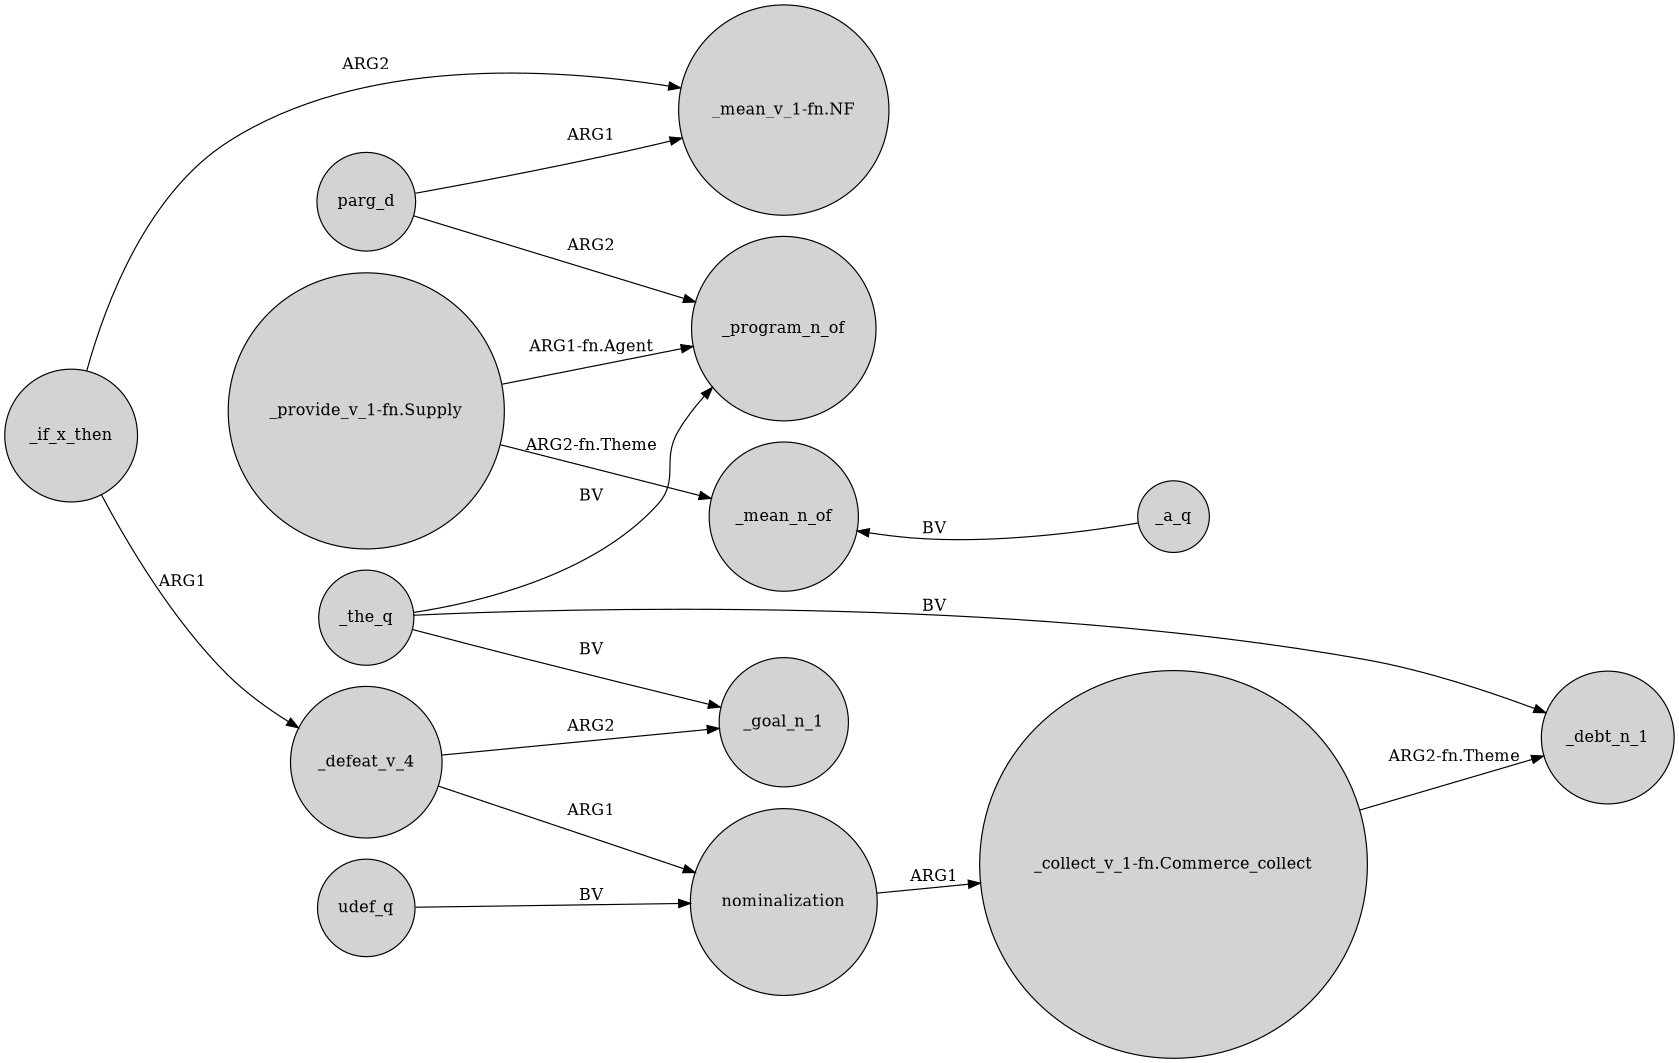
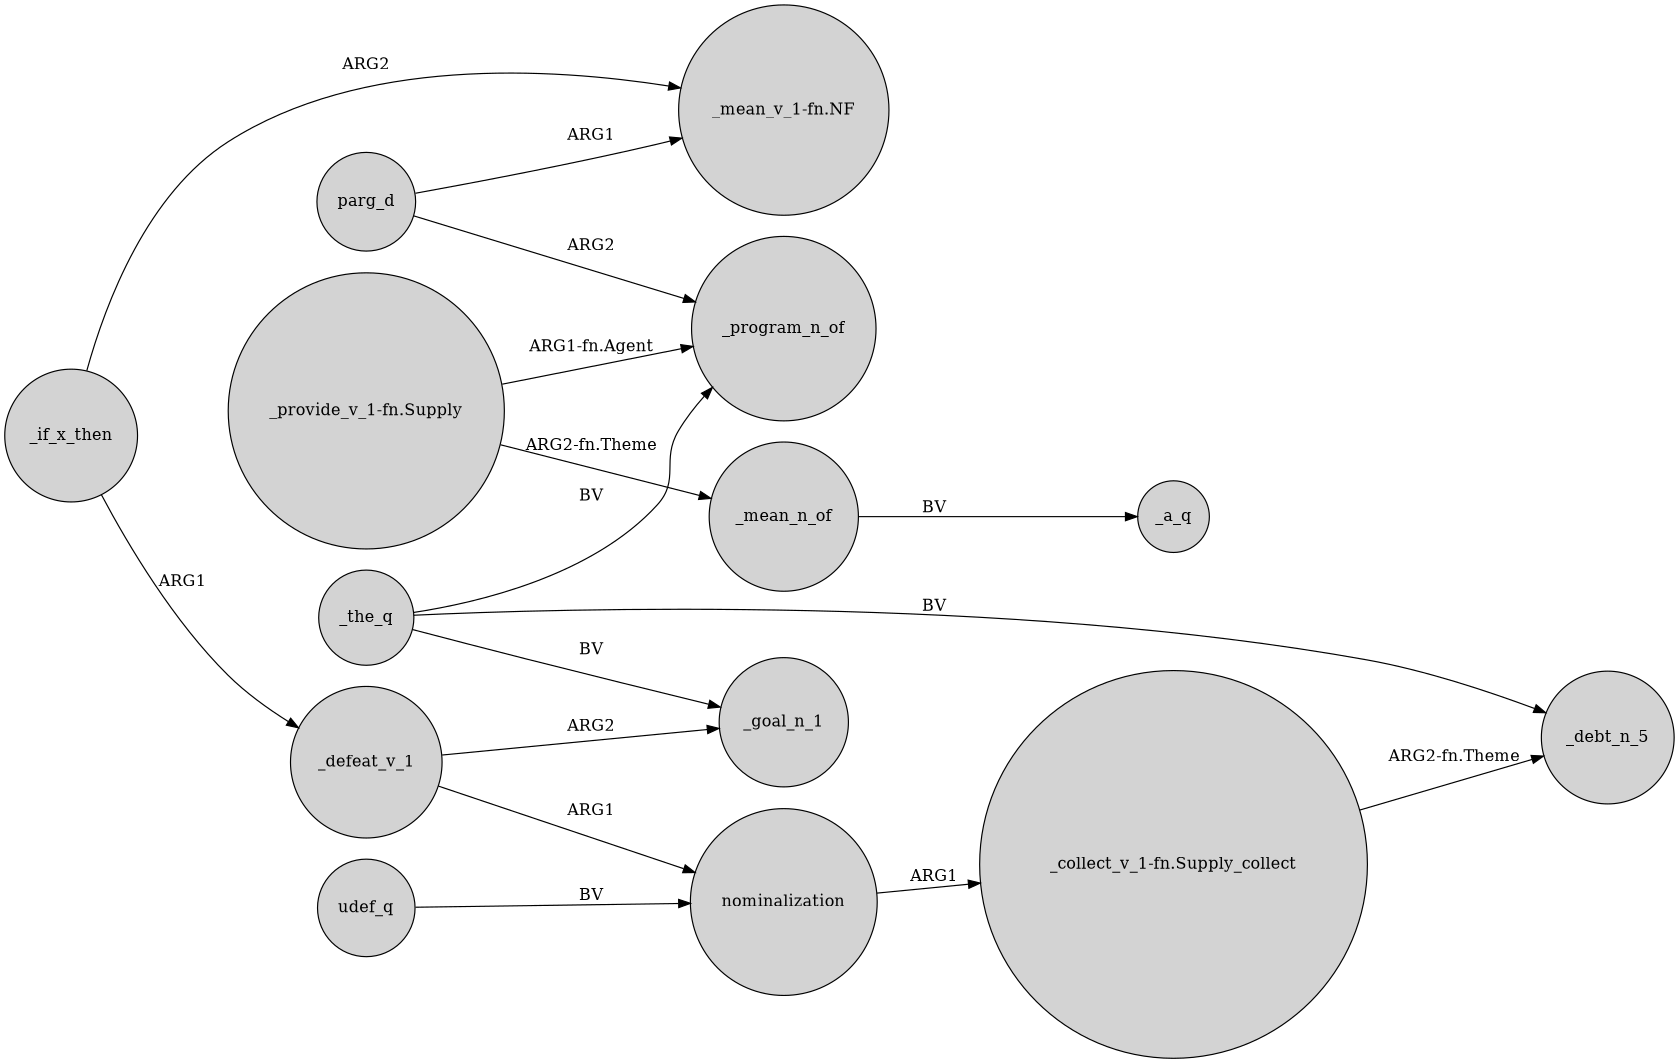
edge "_a_q" -> "_mean_n_of": reversed
node "_debt_n_1": label "_debt_n_1" -> "_debt_n_5"
node "_defeat_v_4": label "_defeat_v_4" -> "_defeat_v_1"
node "_collect_v_1-fn.Commerce_collect": label "_collect_v_1-fn.Commerce_collect" -> "_collect_v_1-fn.Supply_collect"
